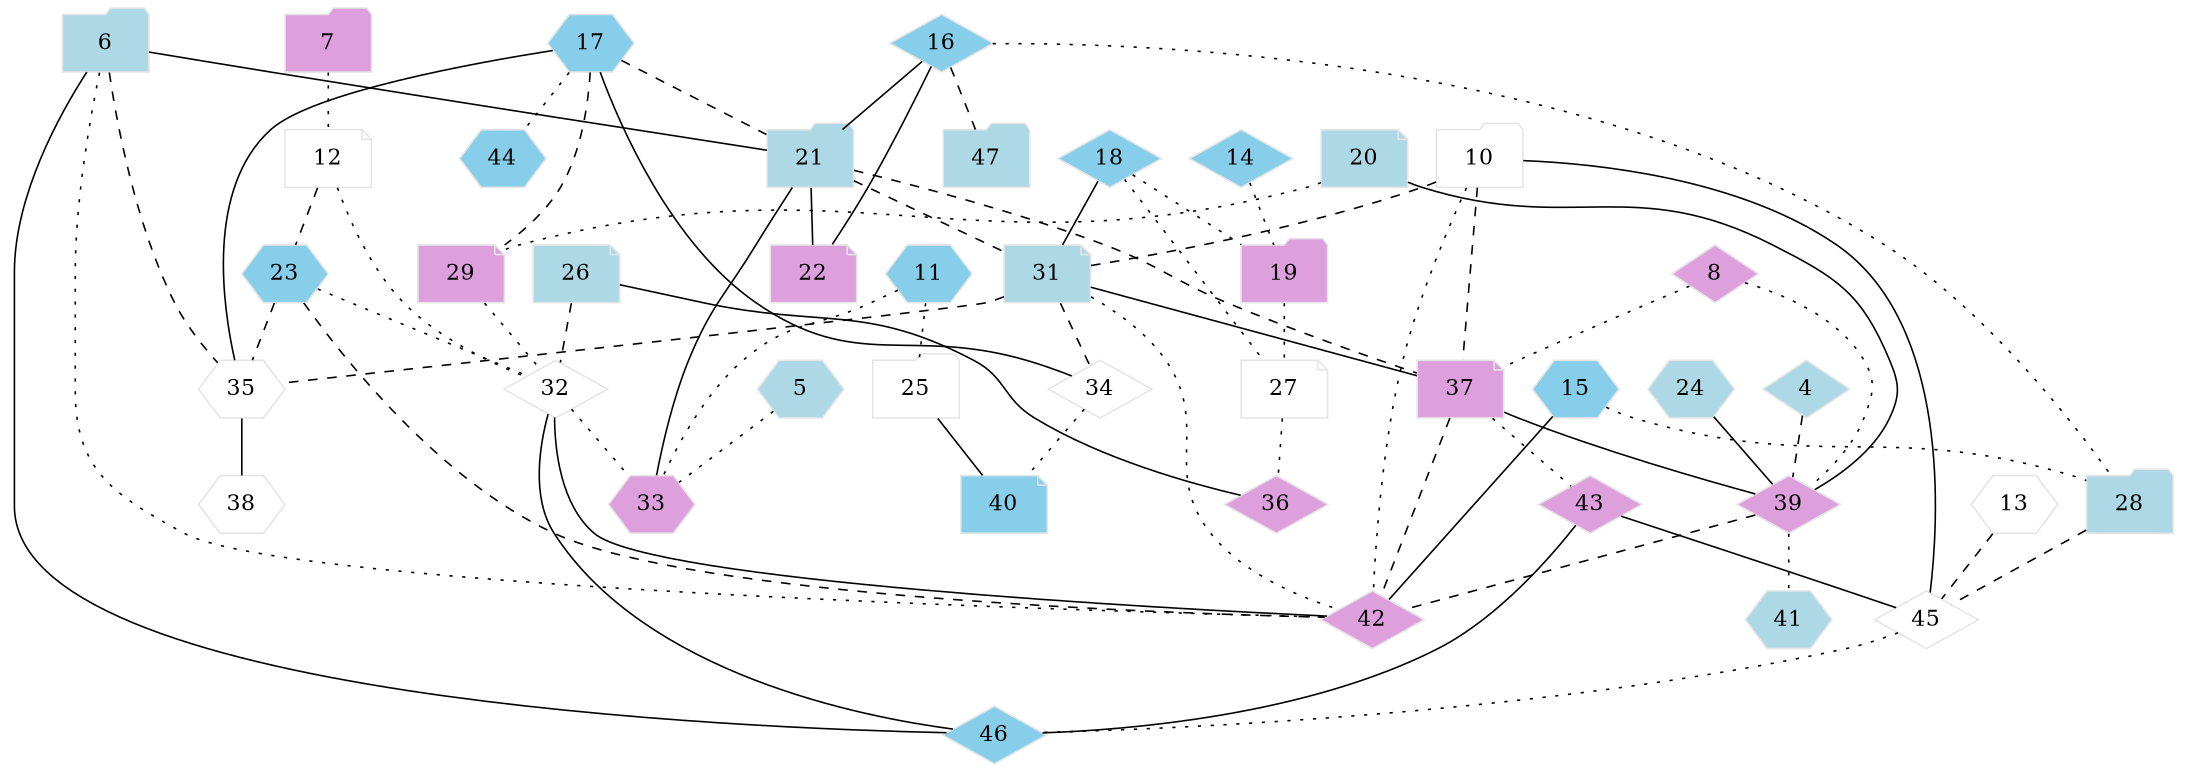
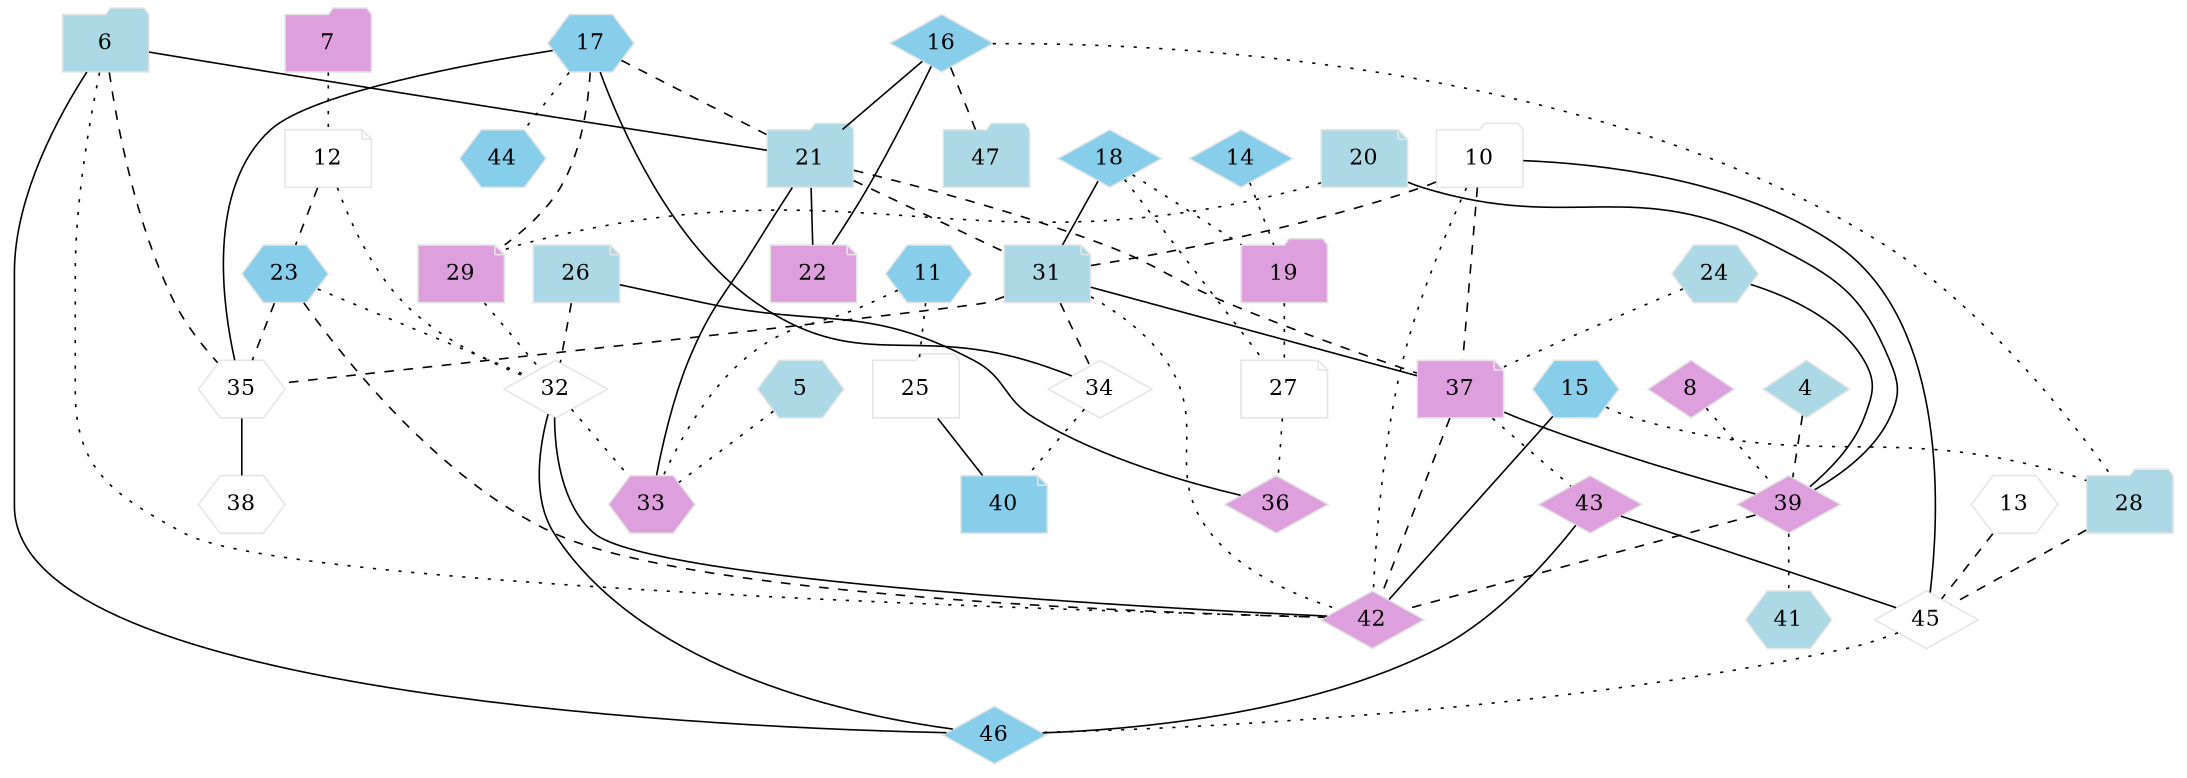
edge "8" -- "37": now "24" -- "37"
